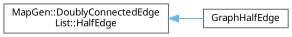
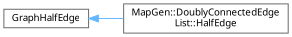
edge "GraphHalfEdge" -> "MapGen::DoublyConnectedEdge List::HalfEdge": reversed
